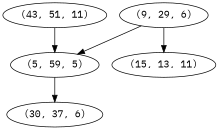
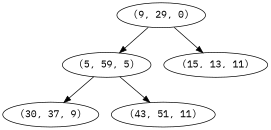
node "(9, 29, 6)": label "(9, 29, 6)" -> "(9, 29, 0)"
edge "(43, 51, 11)" -> "(5, 59, 5)": reversed
node "(30, 37, 6)": label "(30, 37, 6)" -> "(30, 37, 9)"
